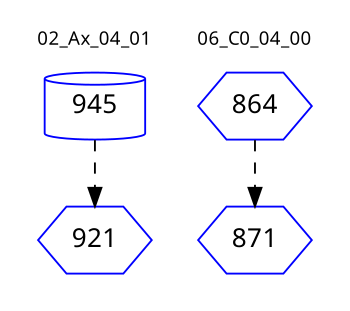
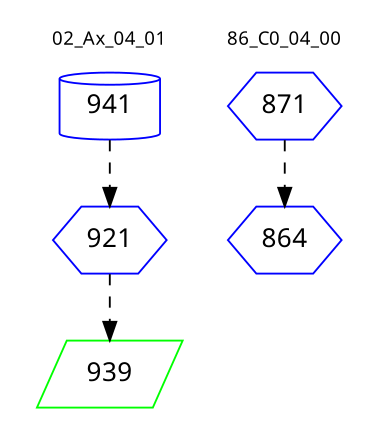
cluster "06_C0_04_00": label "06_C0_04_00" -> "86_C0_04_00"
node "945": label "945" -> "941"
edge "864" -> "871": reversed
node "939": added
